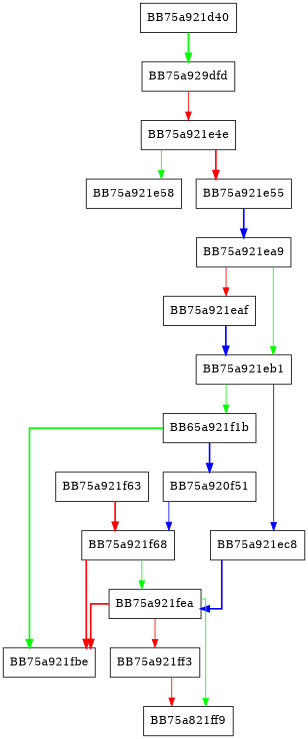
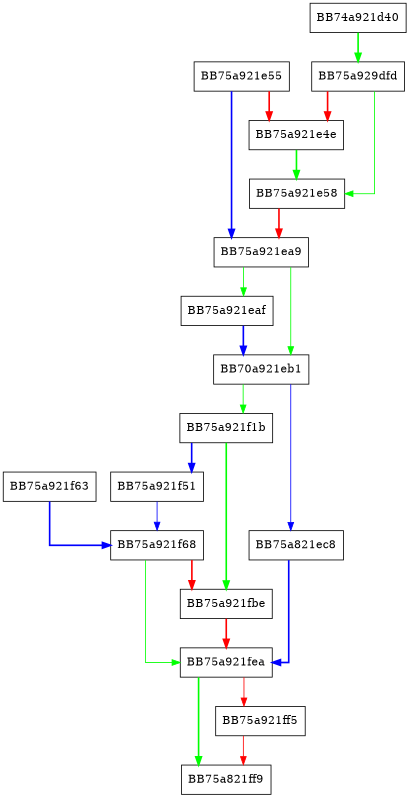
node "BB75a921d40": label "BB75a921d40" -> "BB74a921d40"
edge "BB75a929dfd" -> "BB75a921e4e": style solid -> bold
edge "BB75a929dfd" -> "BB75a921e58": added
edge "BB75a921e4e" -> "BB75a921e58": style solid -> bold
edge "BB75a921e4e" -> "BB75a921e55": reversed
edge "BB75a921e58" -> "BB75a921ea9": added
edge "BB75a921ea9" -> "BB75a921eaf": color red -> green
node "BB75a921eb1": label "BB75a921eb1" -> "BB70a921eb1"
node "BB65a921f1b": label "BB65a921f1b" -> "BB75a921f1b"
node "BB75a920f51": label "BB75a920f51" -> "BB75a921f51"
edge "BB75a921f63" -> "BB75a921f68": color red -> blue
node "BB75a921ec8": label "BB75a921ec8" -> "BB75a821ec8"
edge "BB75a921fea" -> "BB75a921fbe": reversed
edge "BB75a921fea" -> "BB75a821ff9": style solid -> bold
node "BB75a921ff3": label "BB75a921ff3" -> "BB75a921ff5"
